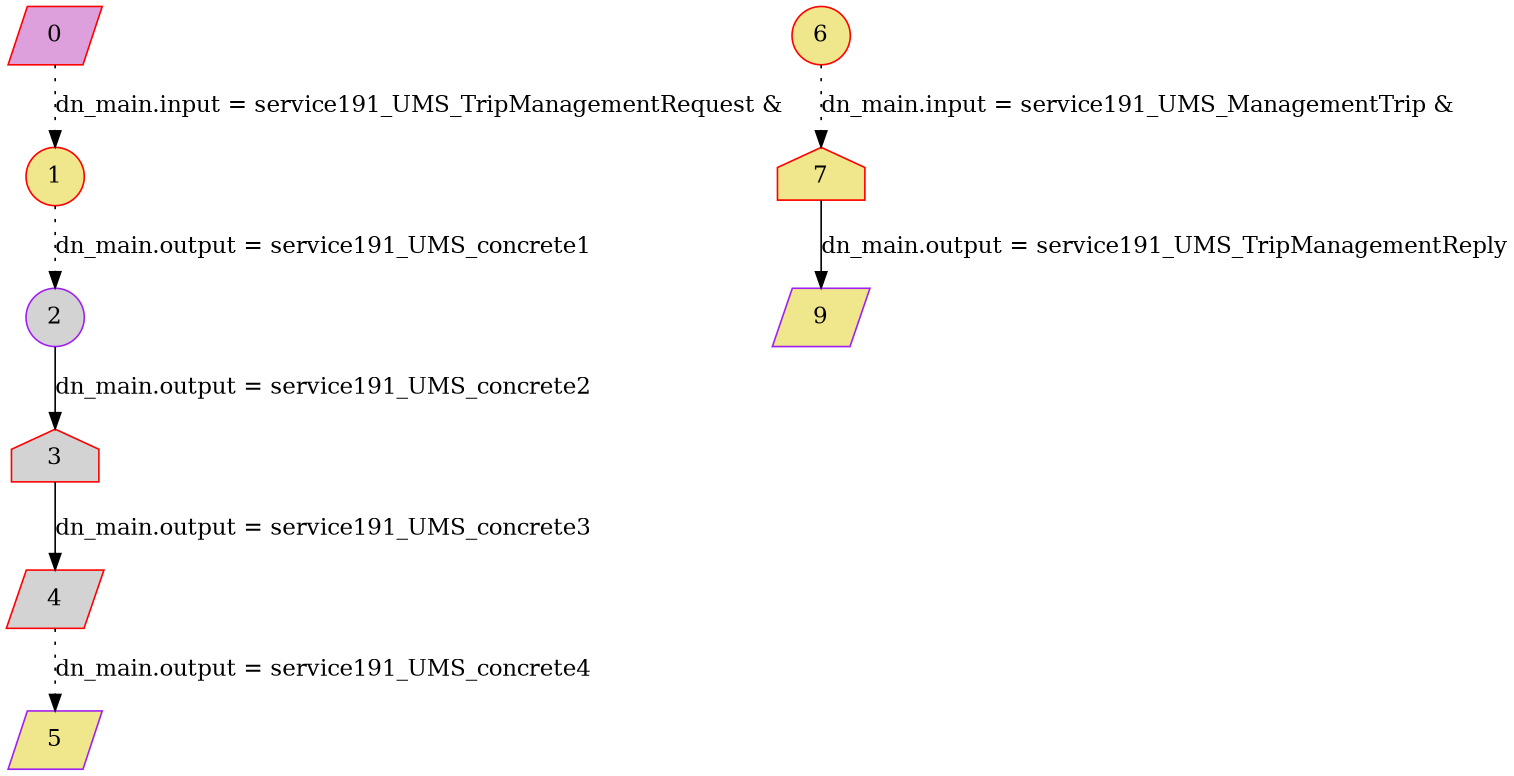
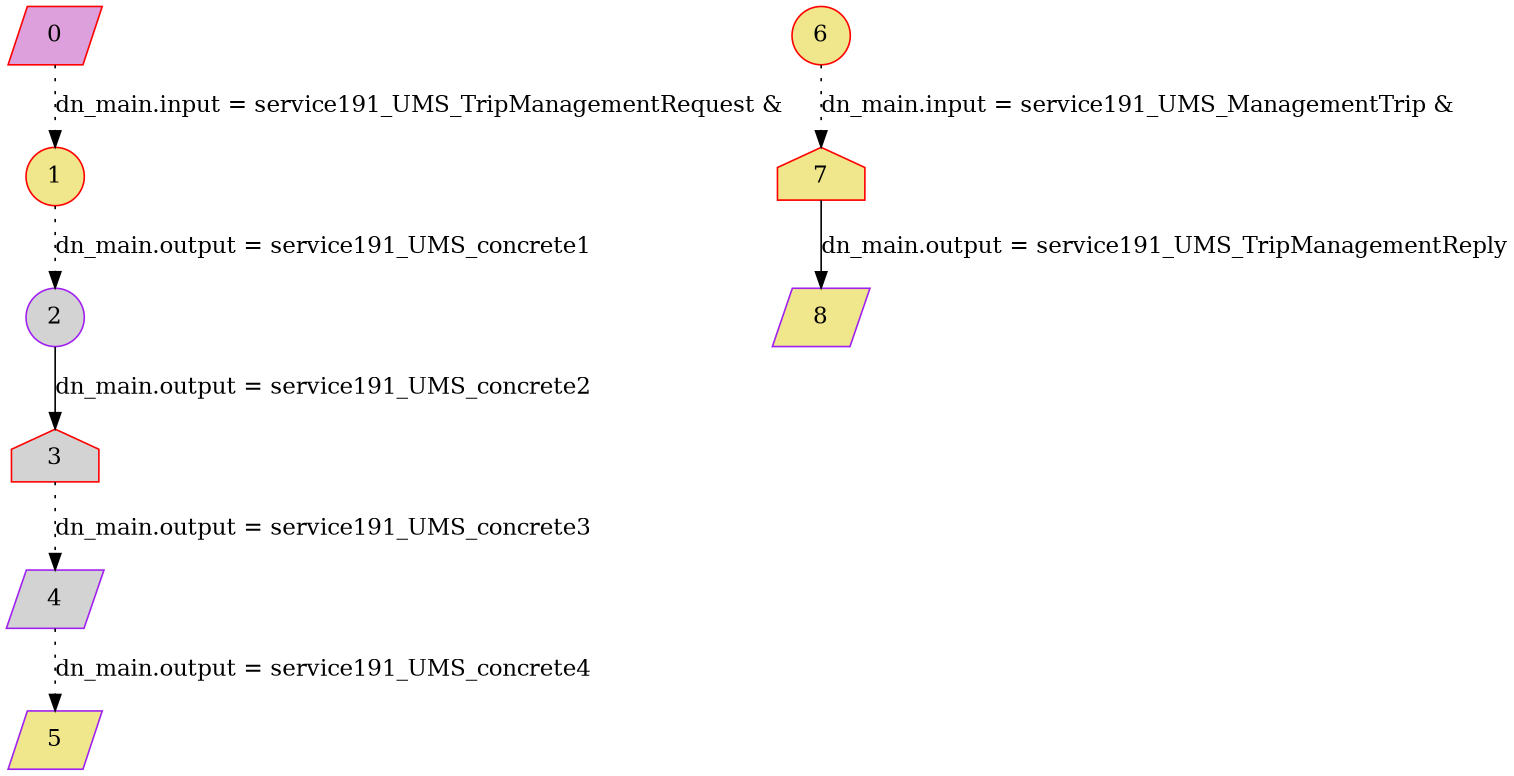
node "9": label "9" -> "8"
edge "3" -> "4": style solid -> dotted
node "4": color red -> purple
